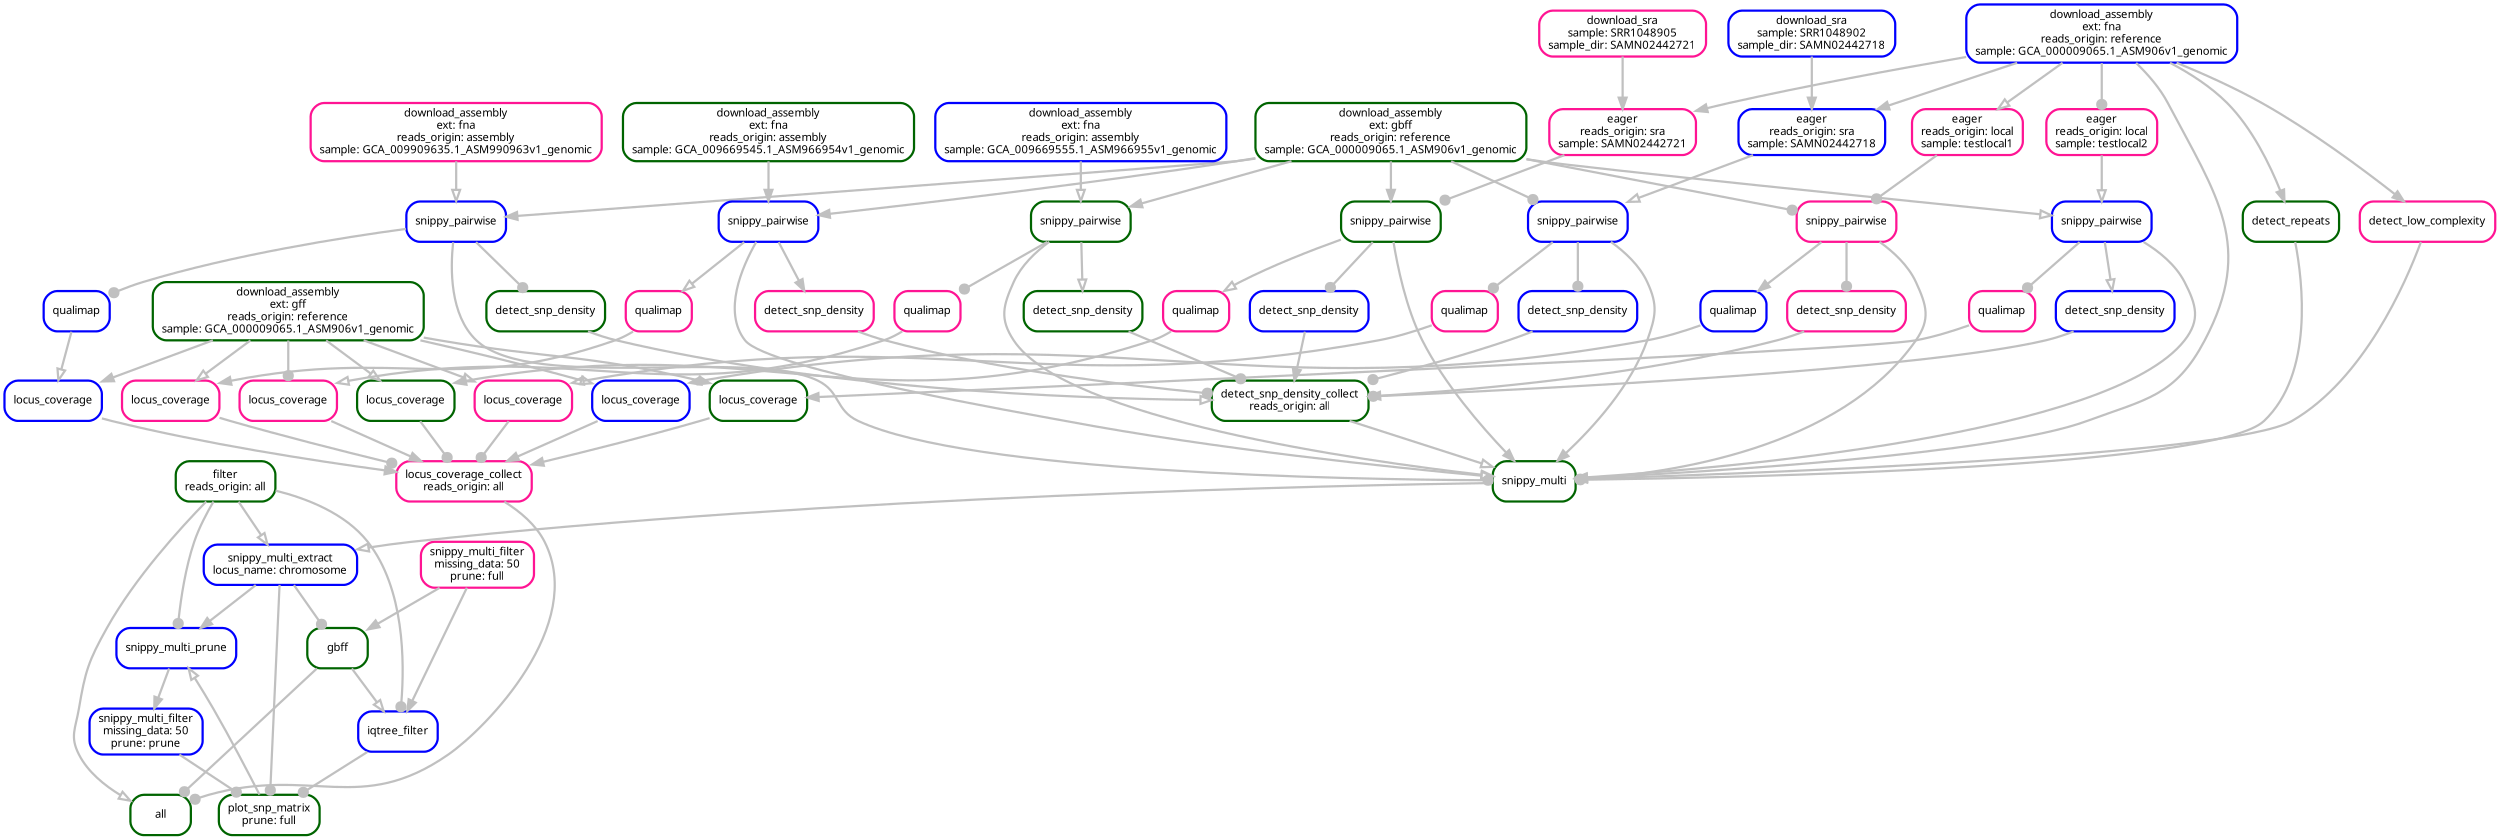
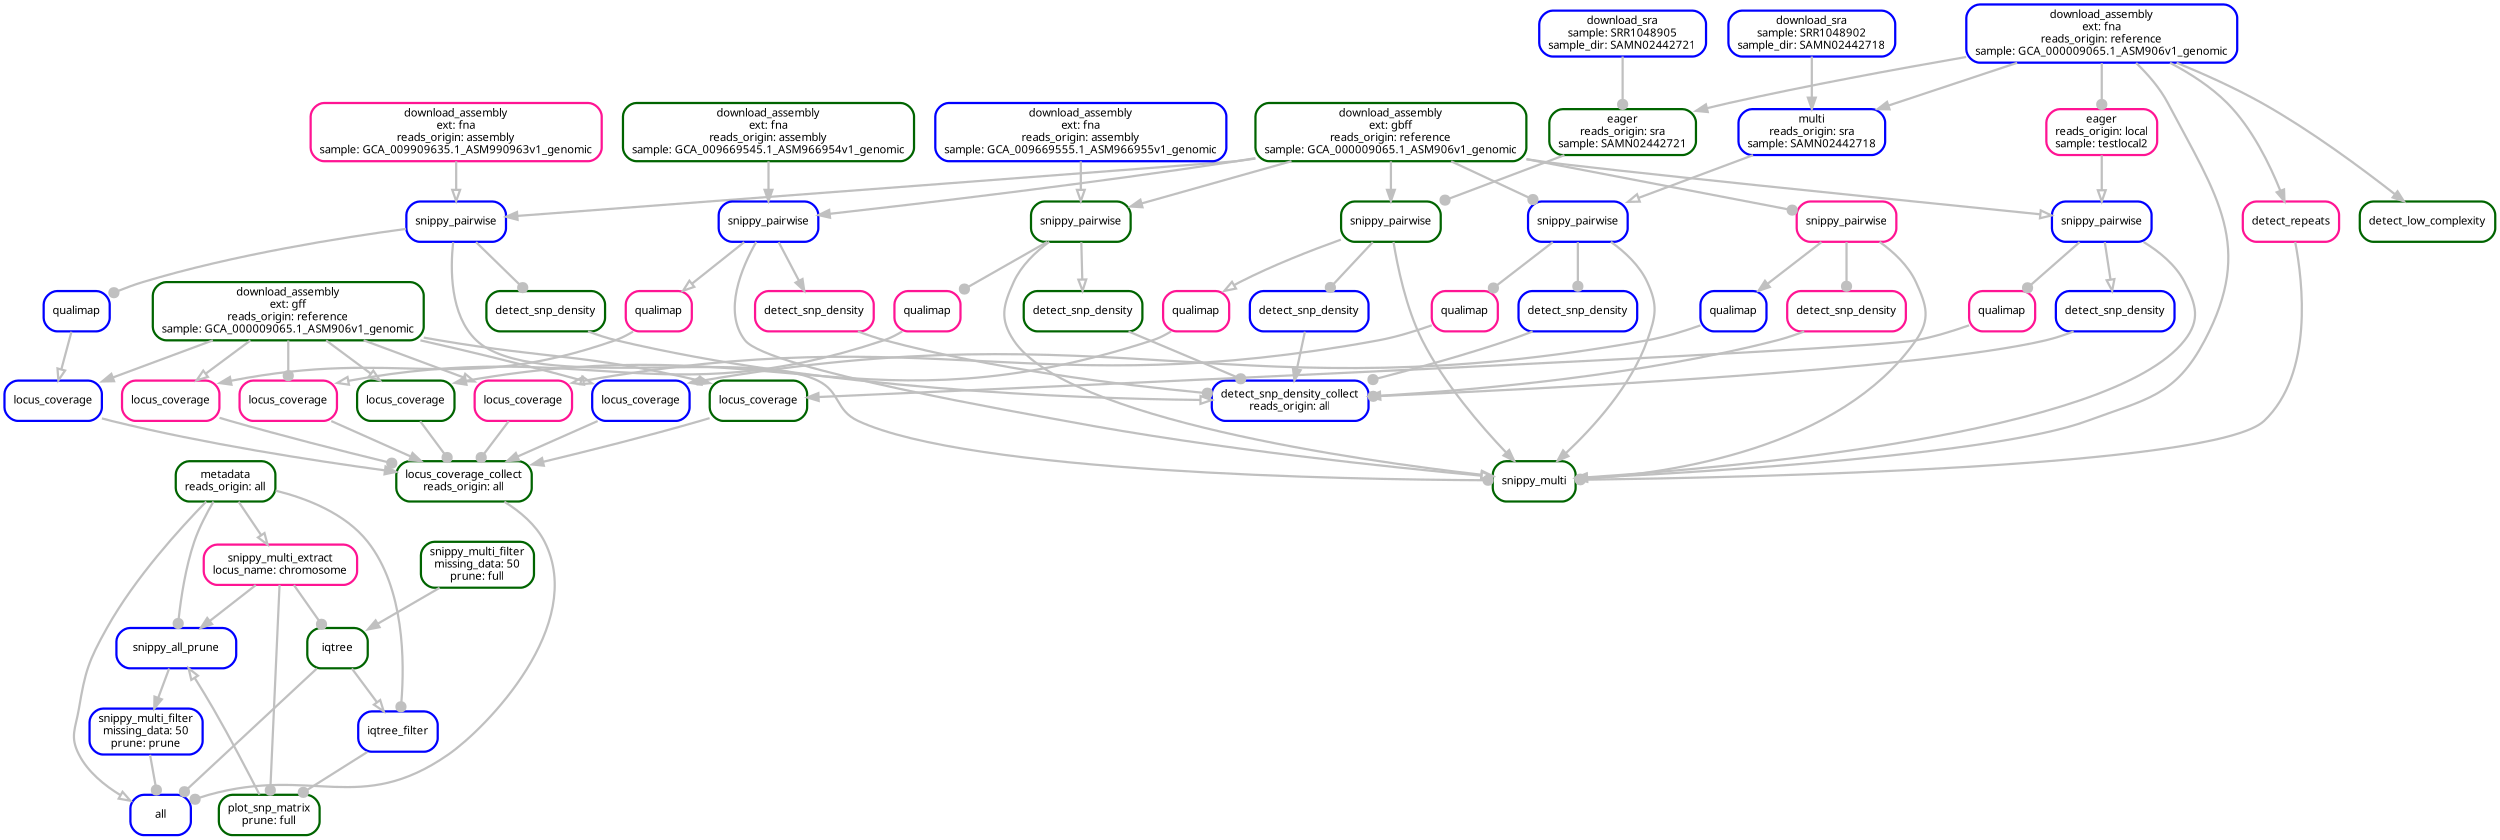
node "download_sra sample: SRR1048905 sample_dir: SAMN02442721": color deeppink -> blue
edge "download_sra sample: SRR1048905 sample_dir: SAMN02442721" -> "eager reads_origin: sra sample: SAMN02442721": arrowhead normal -> dot
node "eager reads_origin: sra sample: SAMN02442721": color deeppink -> darkgreen
node "eager reads_origin: sra sample: SAMN02442718": label "eager reads_origin: sra sample: SAMN02442718" -> "multi reads_origin: sra sample: SAMN02442718"
node "eager reads_origin: local sample: testlocal1": removed
node "detect_repeats": color darkgreen -> deeppink
node "detect_low_complexity": color deeppink -> darkgreen
node "detect_snp_density_collect reads_origin: all": color darkgreen -> blue
edge "detect_low_complexity" -> "snippy_multi": removed
edge "detect_snp_density_collect reads_origin: all" -> "snippy_multi": removed
node "filter reads_origin: all": label "filter reads_origin: all" -> "metadata reads_origin: all"
node "locus_coverage_collect reads_origin: all": color deeppink -> darkgreen
edge "snippy_multi" -> "snippy_multi_extract locus_name: chromosome": removed
node "snippy_multi_extract locus_name: chromosome": color blue -> deeppink
node "snippy_multi_filter missing_data: 50 prune: full": color deeppink -> darkgreen
edge "snippy_multi_filter missing_data: 50 prune: full" -> "iqtree_filter": removed
node "snippy_multi_prune": label "snippy_multi_prune" -> "snippy_all_prune"
node "gbff": label "gbff" -> "iqtree"
edge "snippy_multi_filter missing_data: 50 prune: prune" -> "plot_snp_matrix prune: full": now "snippy_multi_filter missing_data: 50 prune: prune" -> "all"
node "all": color darkgreen -> blue
